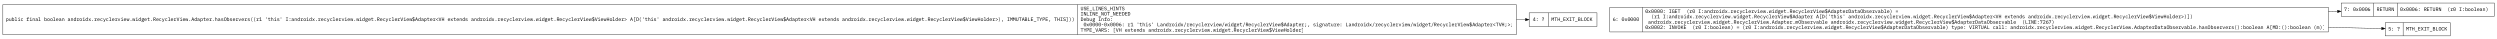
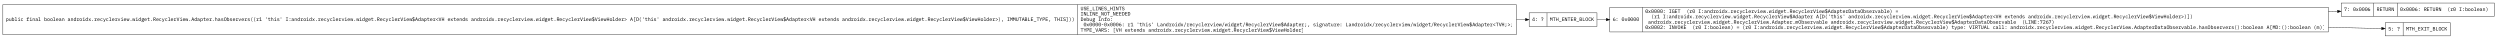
node "4: ?": text "MTH_EXIT_BLOCK" -> "MTH_ENTER_BLOCK"
edge "4: ?" -> "6: 0x0000": added
